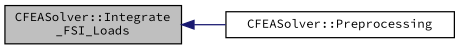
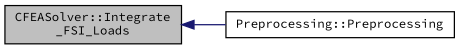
node "CFEASolver::Preprocessing": label "CFEASolver::Preprocessing" -> "Preprocessing::Preprocessing"
